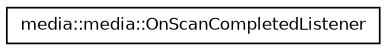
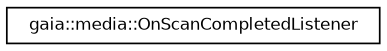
node "media::media::OnScanCompletedListener": label "media::media::OnScanCompletedListener" -> "gaia::media::OnScanCompletedListener"
